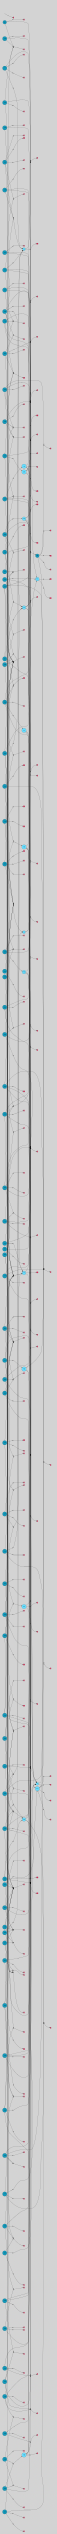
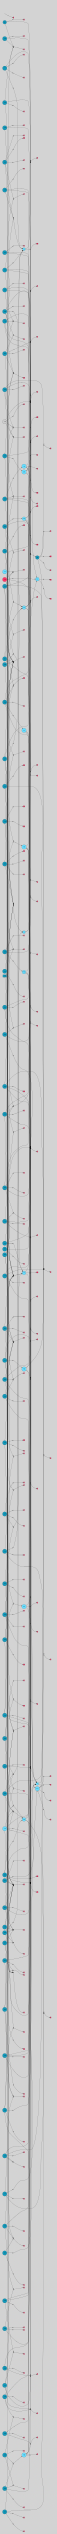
node "T245": fillcolor #1199bb -> #cccccc
node "T271": fillcolor #1199bb -> #66ddff
node "T310": fillcolor #1199bb -> #ff3366
node "T159": shape circle -> box
node "T210": fillcolor #1199bb -> #66ddff
